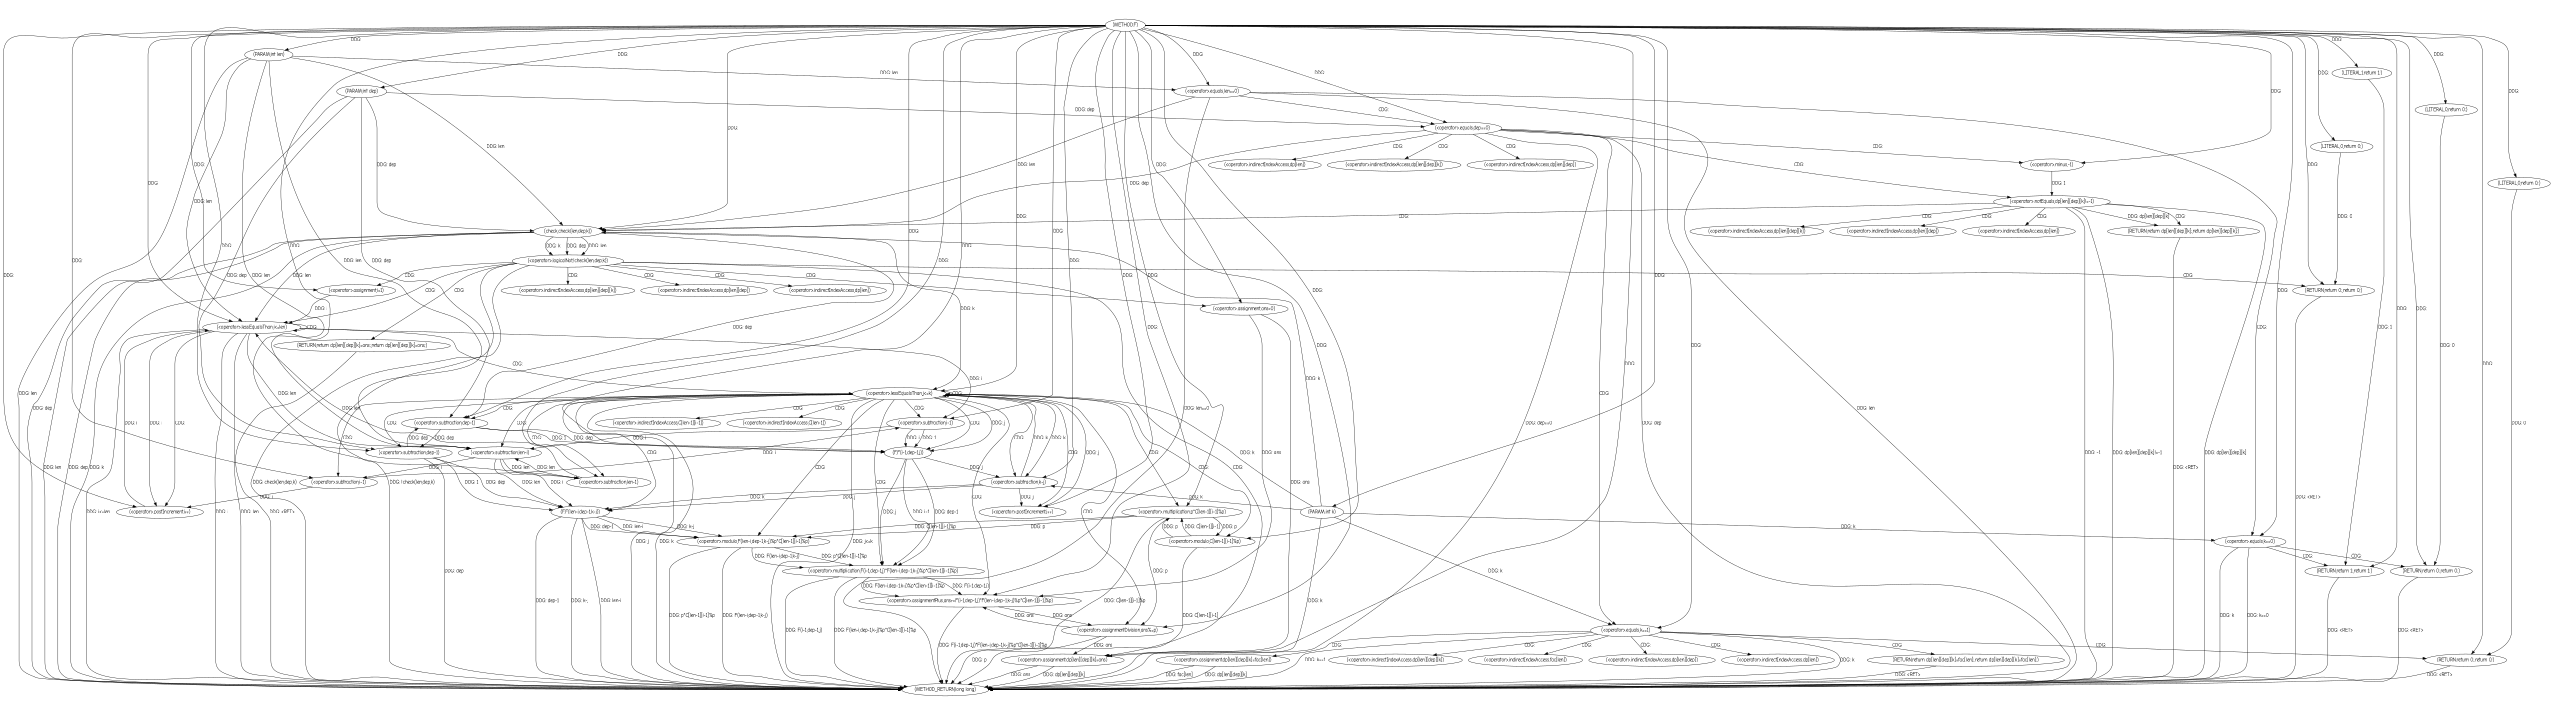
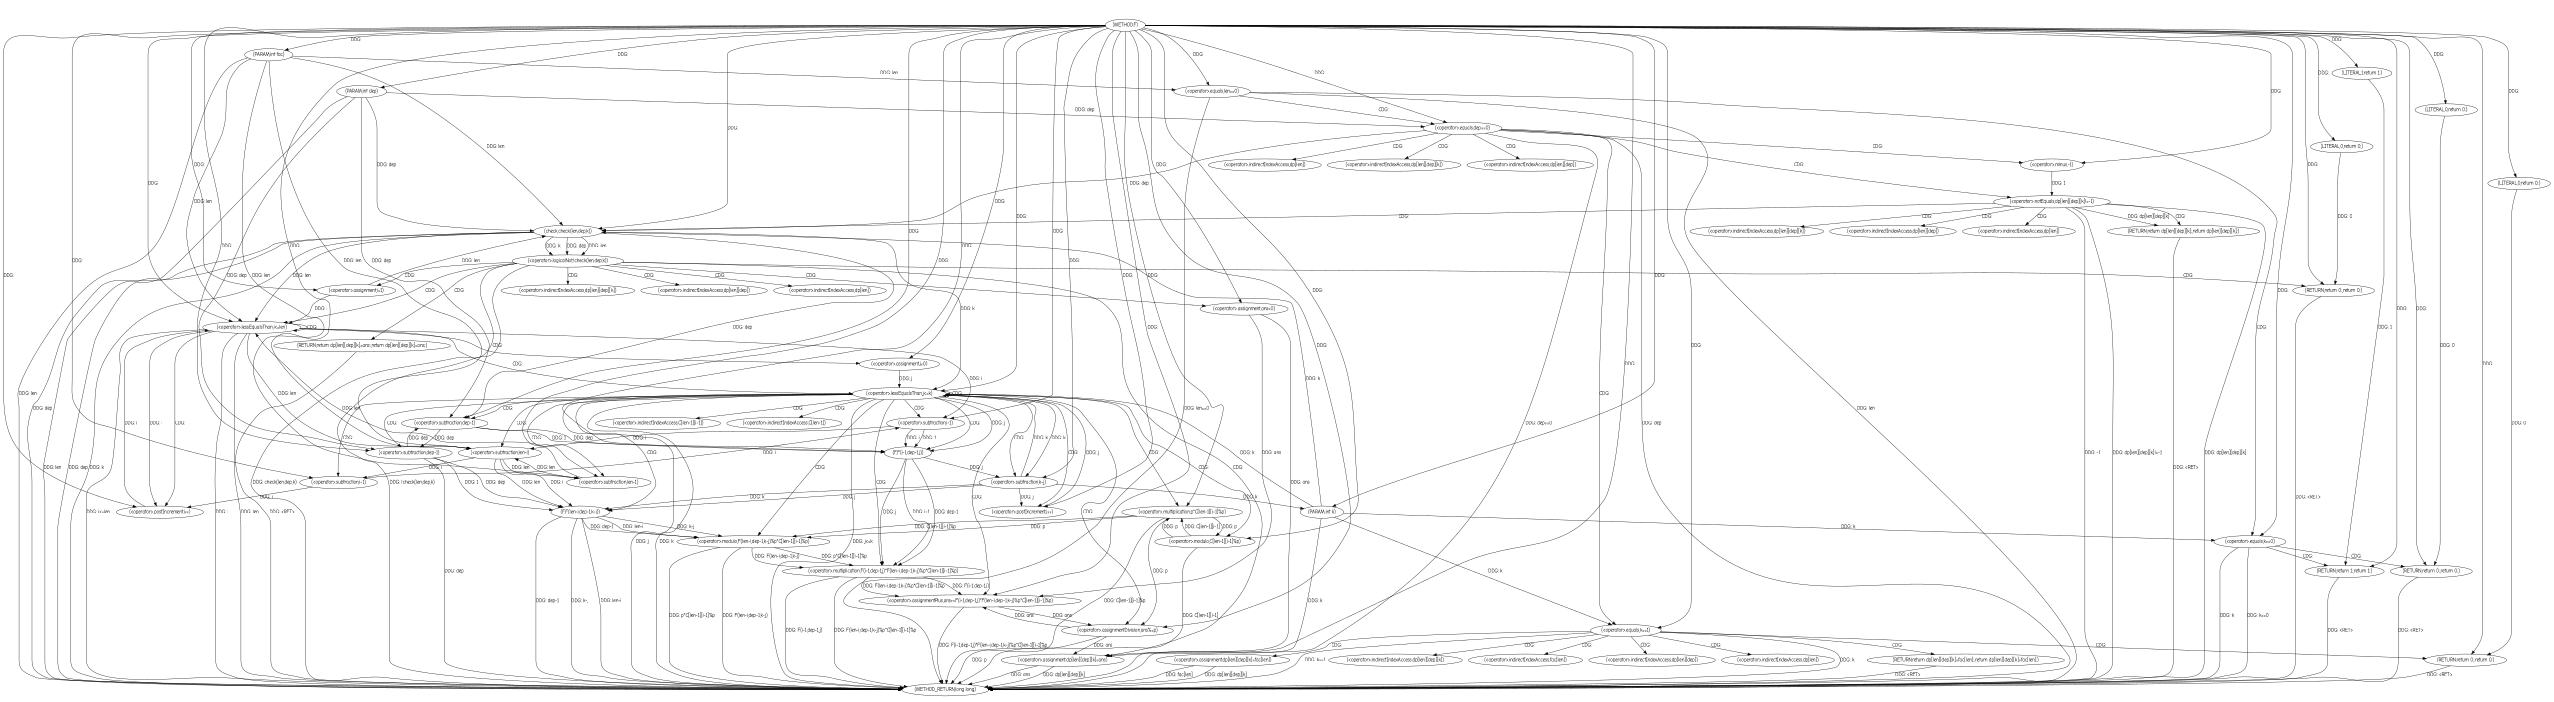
node "(PARAM,int len)": label "(PARAM,int len)" -> "(PARAM,int fac)"
edge "(<operator>.equals,len==0)" -> "(check,check(len,dep,k))": now "(<operator>.assignment,i=1)" -> "(check,check(len,dep,k))"
node "(<operator>.assignment,j=0)": added
edge "(PARAM,int k)" -> "(<operator>.subtraction,k-j)": reversed
